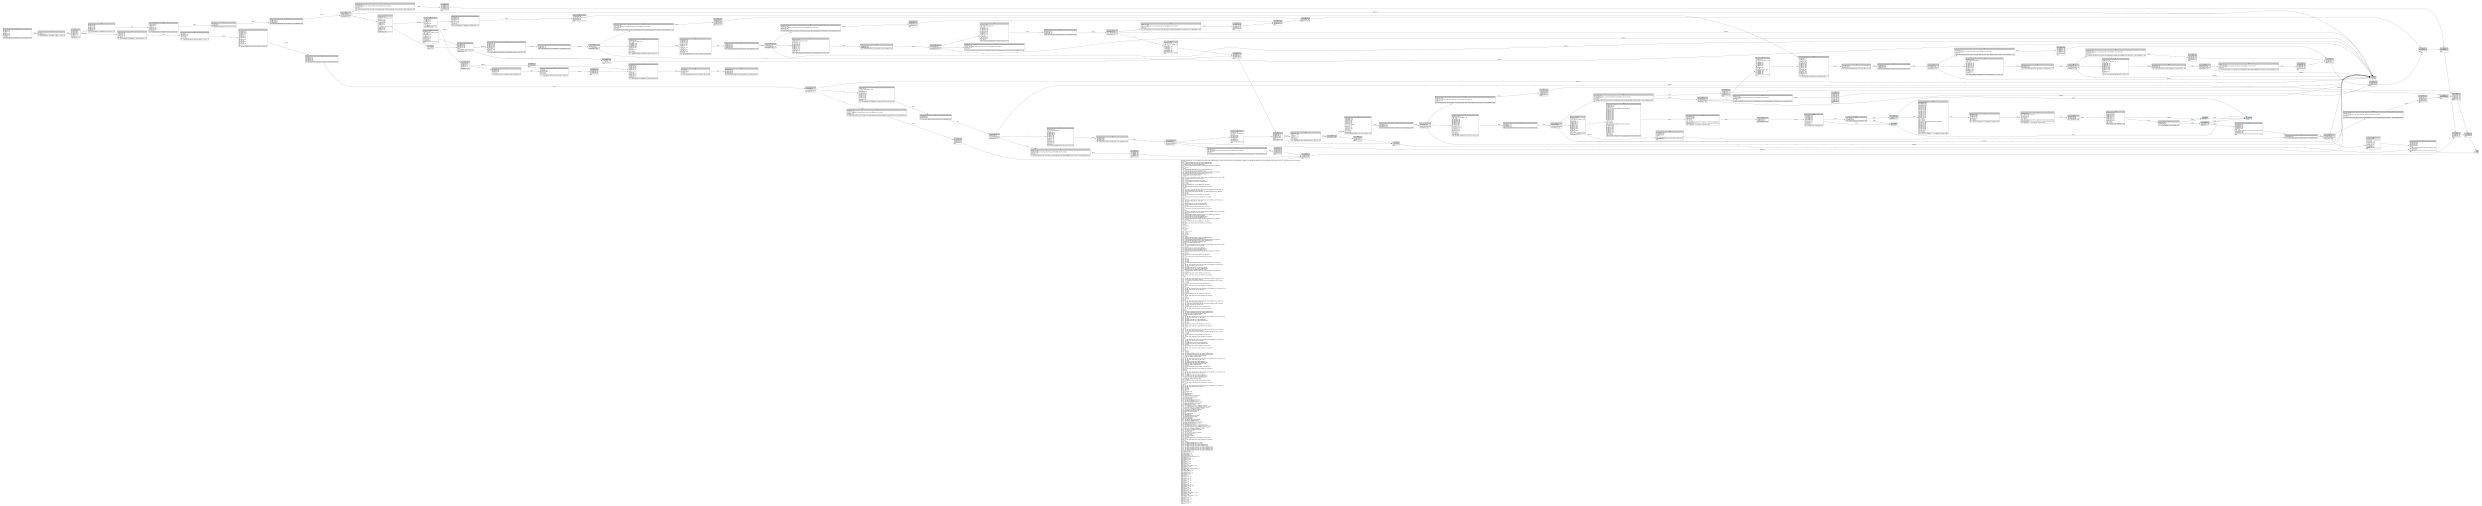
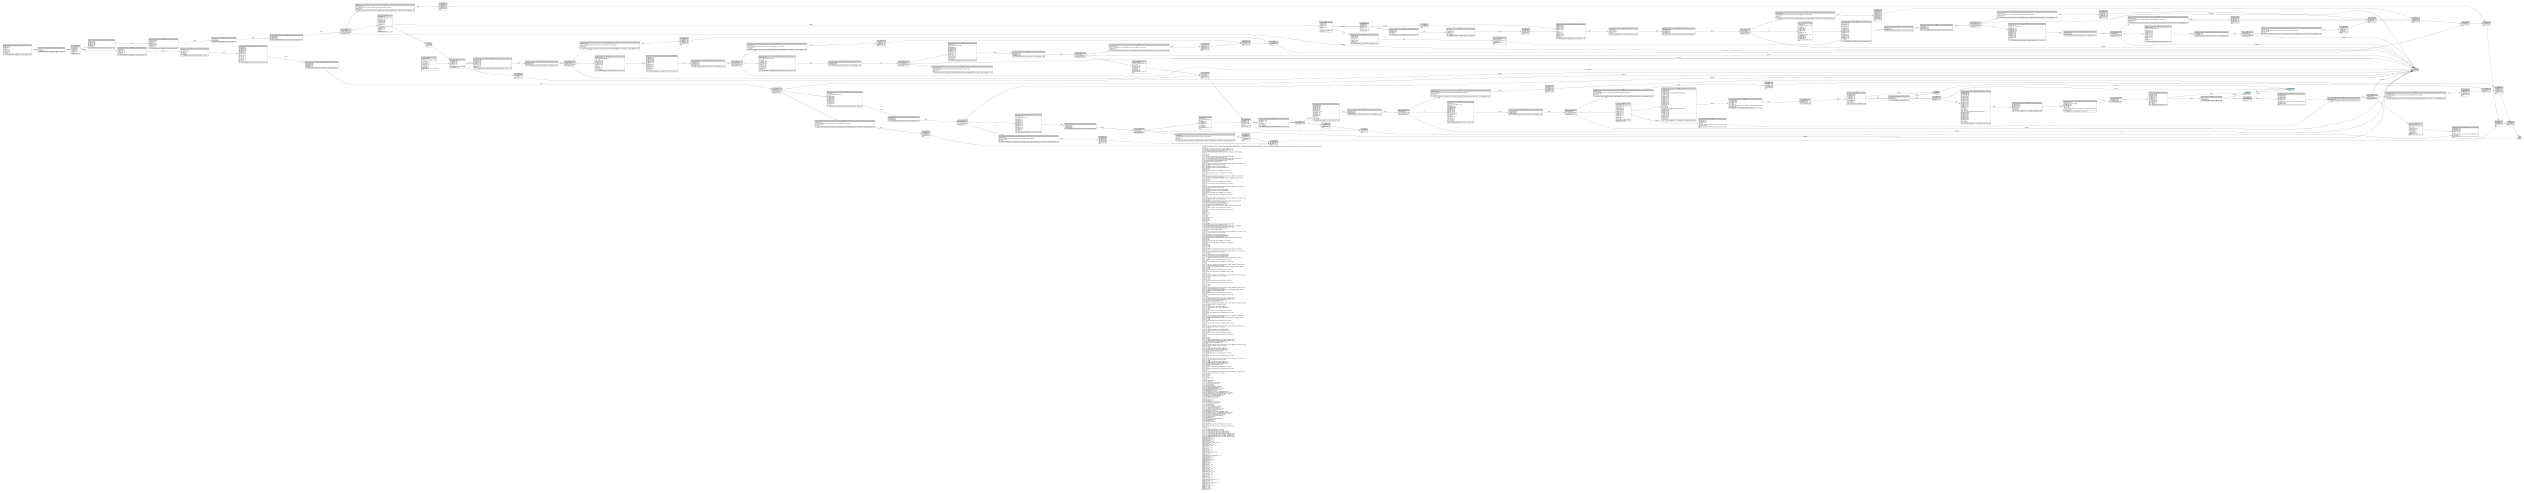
edge "100" -> "40": now "39" -> "40"
